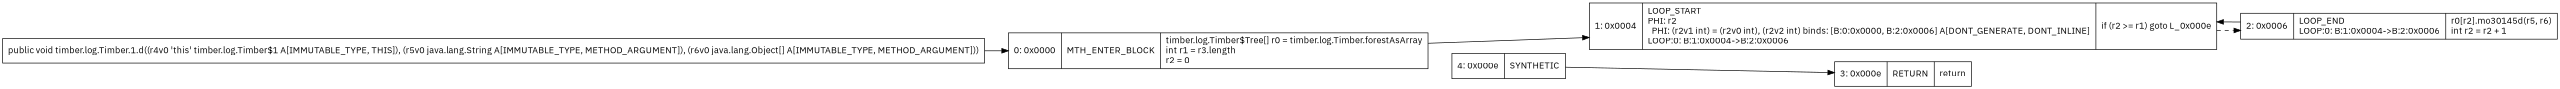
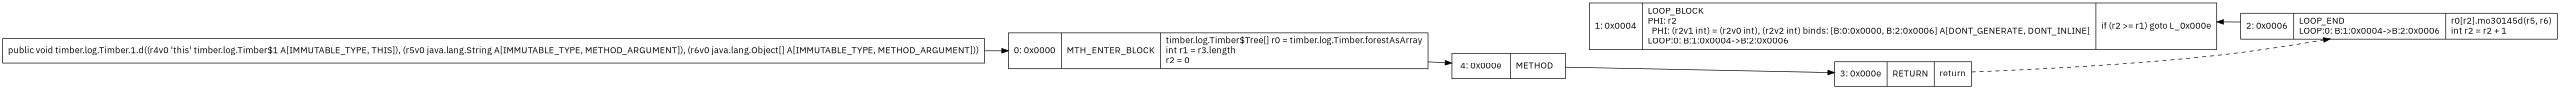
node "1: 0x0004": text "LOOP_START" -> "LOOP_BLOCK"
edge "1: 0x0004" -> "2: 0x0006": now "3: 0x000e" -> "2: 0x0006"
edge "0: 0x0000" -> "1: 0x0004": now "0: 0x0000" -> "4: 0x000e"
node "4: 0x000e": text "SYNTHETIC" -> "METHOD"
